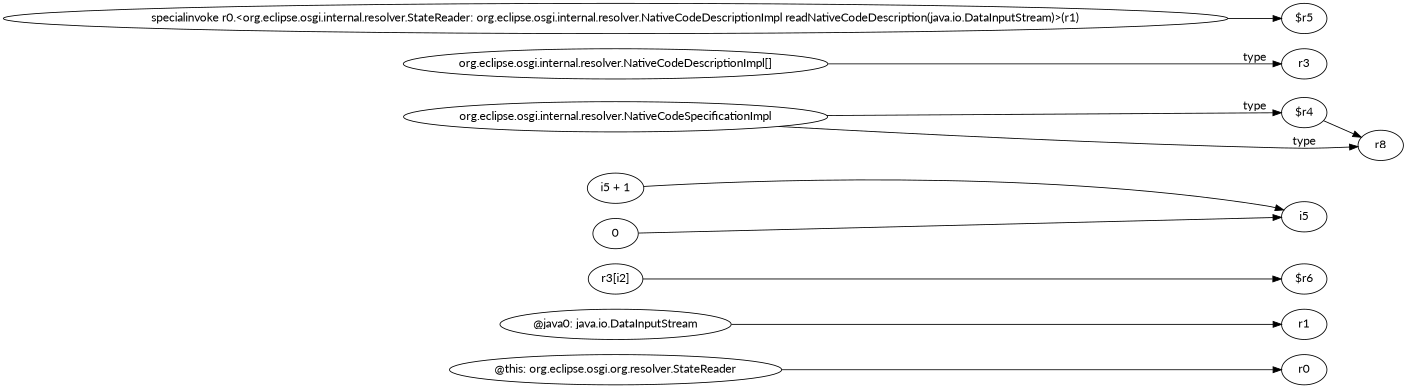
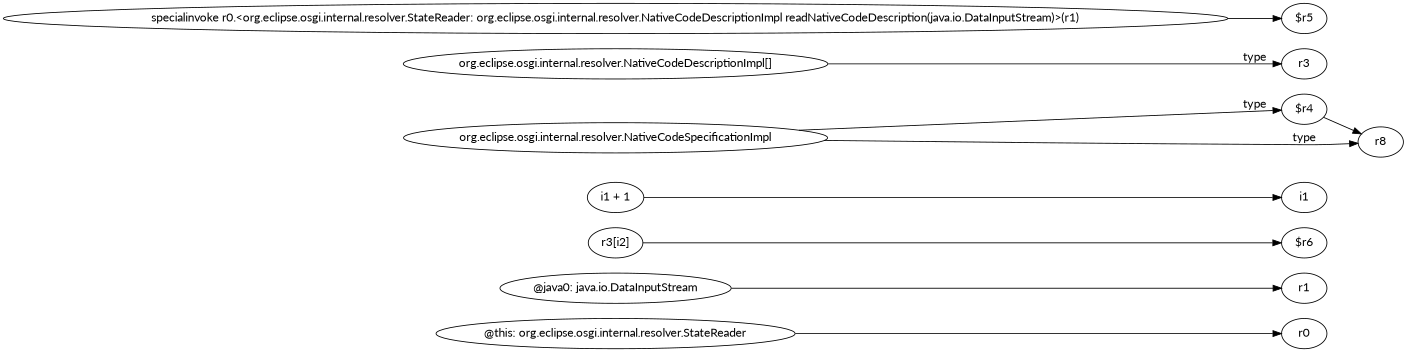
node "i5 + 1": label "i5 + 1" -> "i1 + 1"
node "i5": label "i5" -> "i1"
node "0": removed
node "@this: org.eclipse.osgi.org.resolver.StateReader": label "@this: org.eclipse.osgi.org.resolver.StateReader" -> "@this: org.eclipse.osgi.internal.resolver.StateReader"
